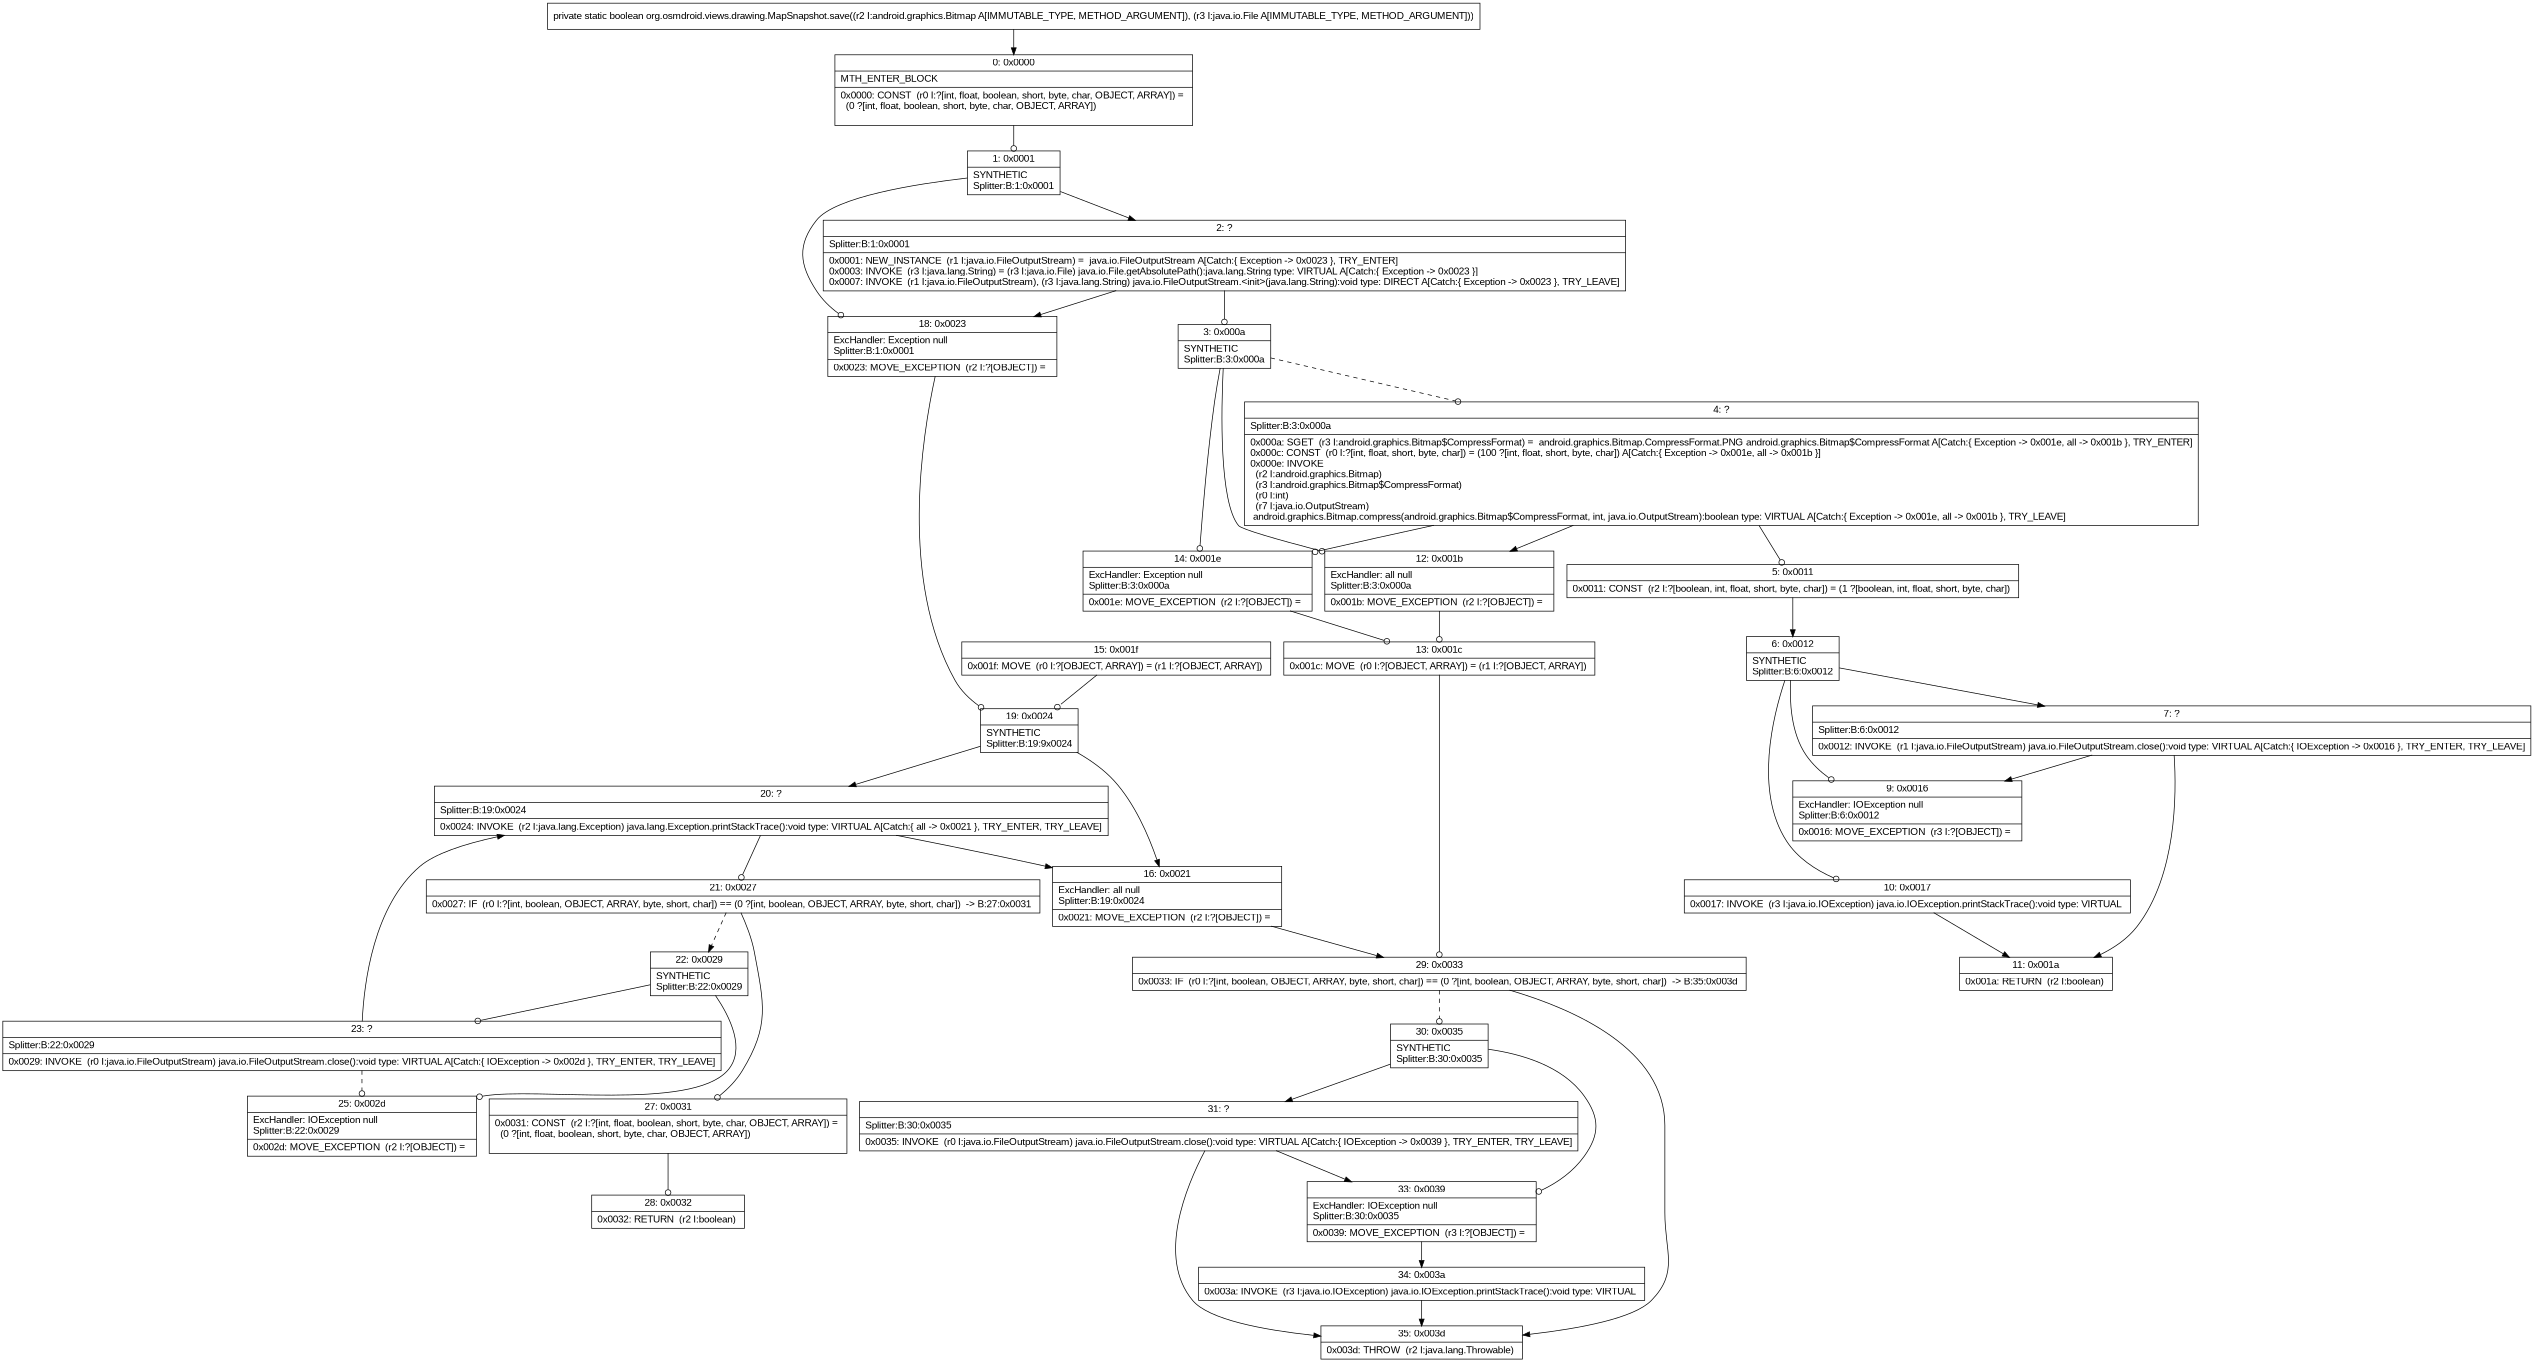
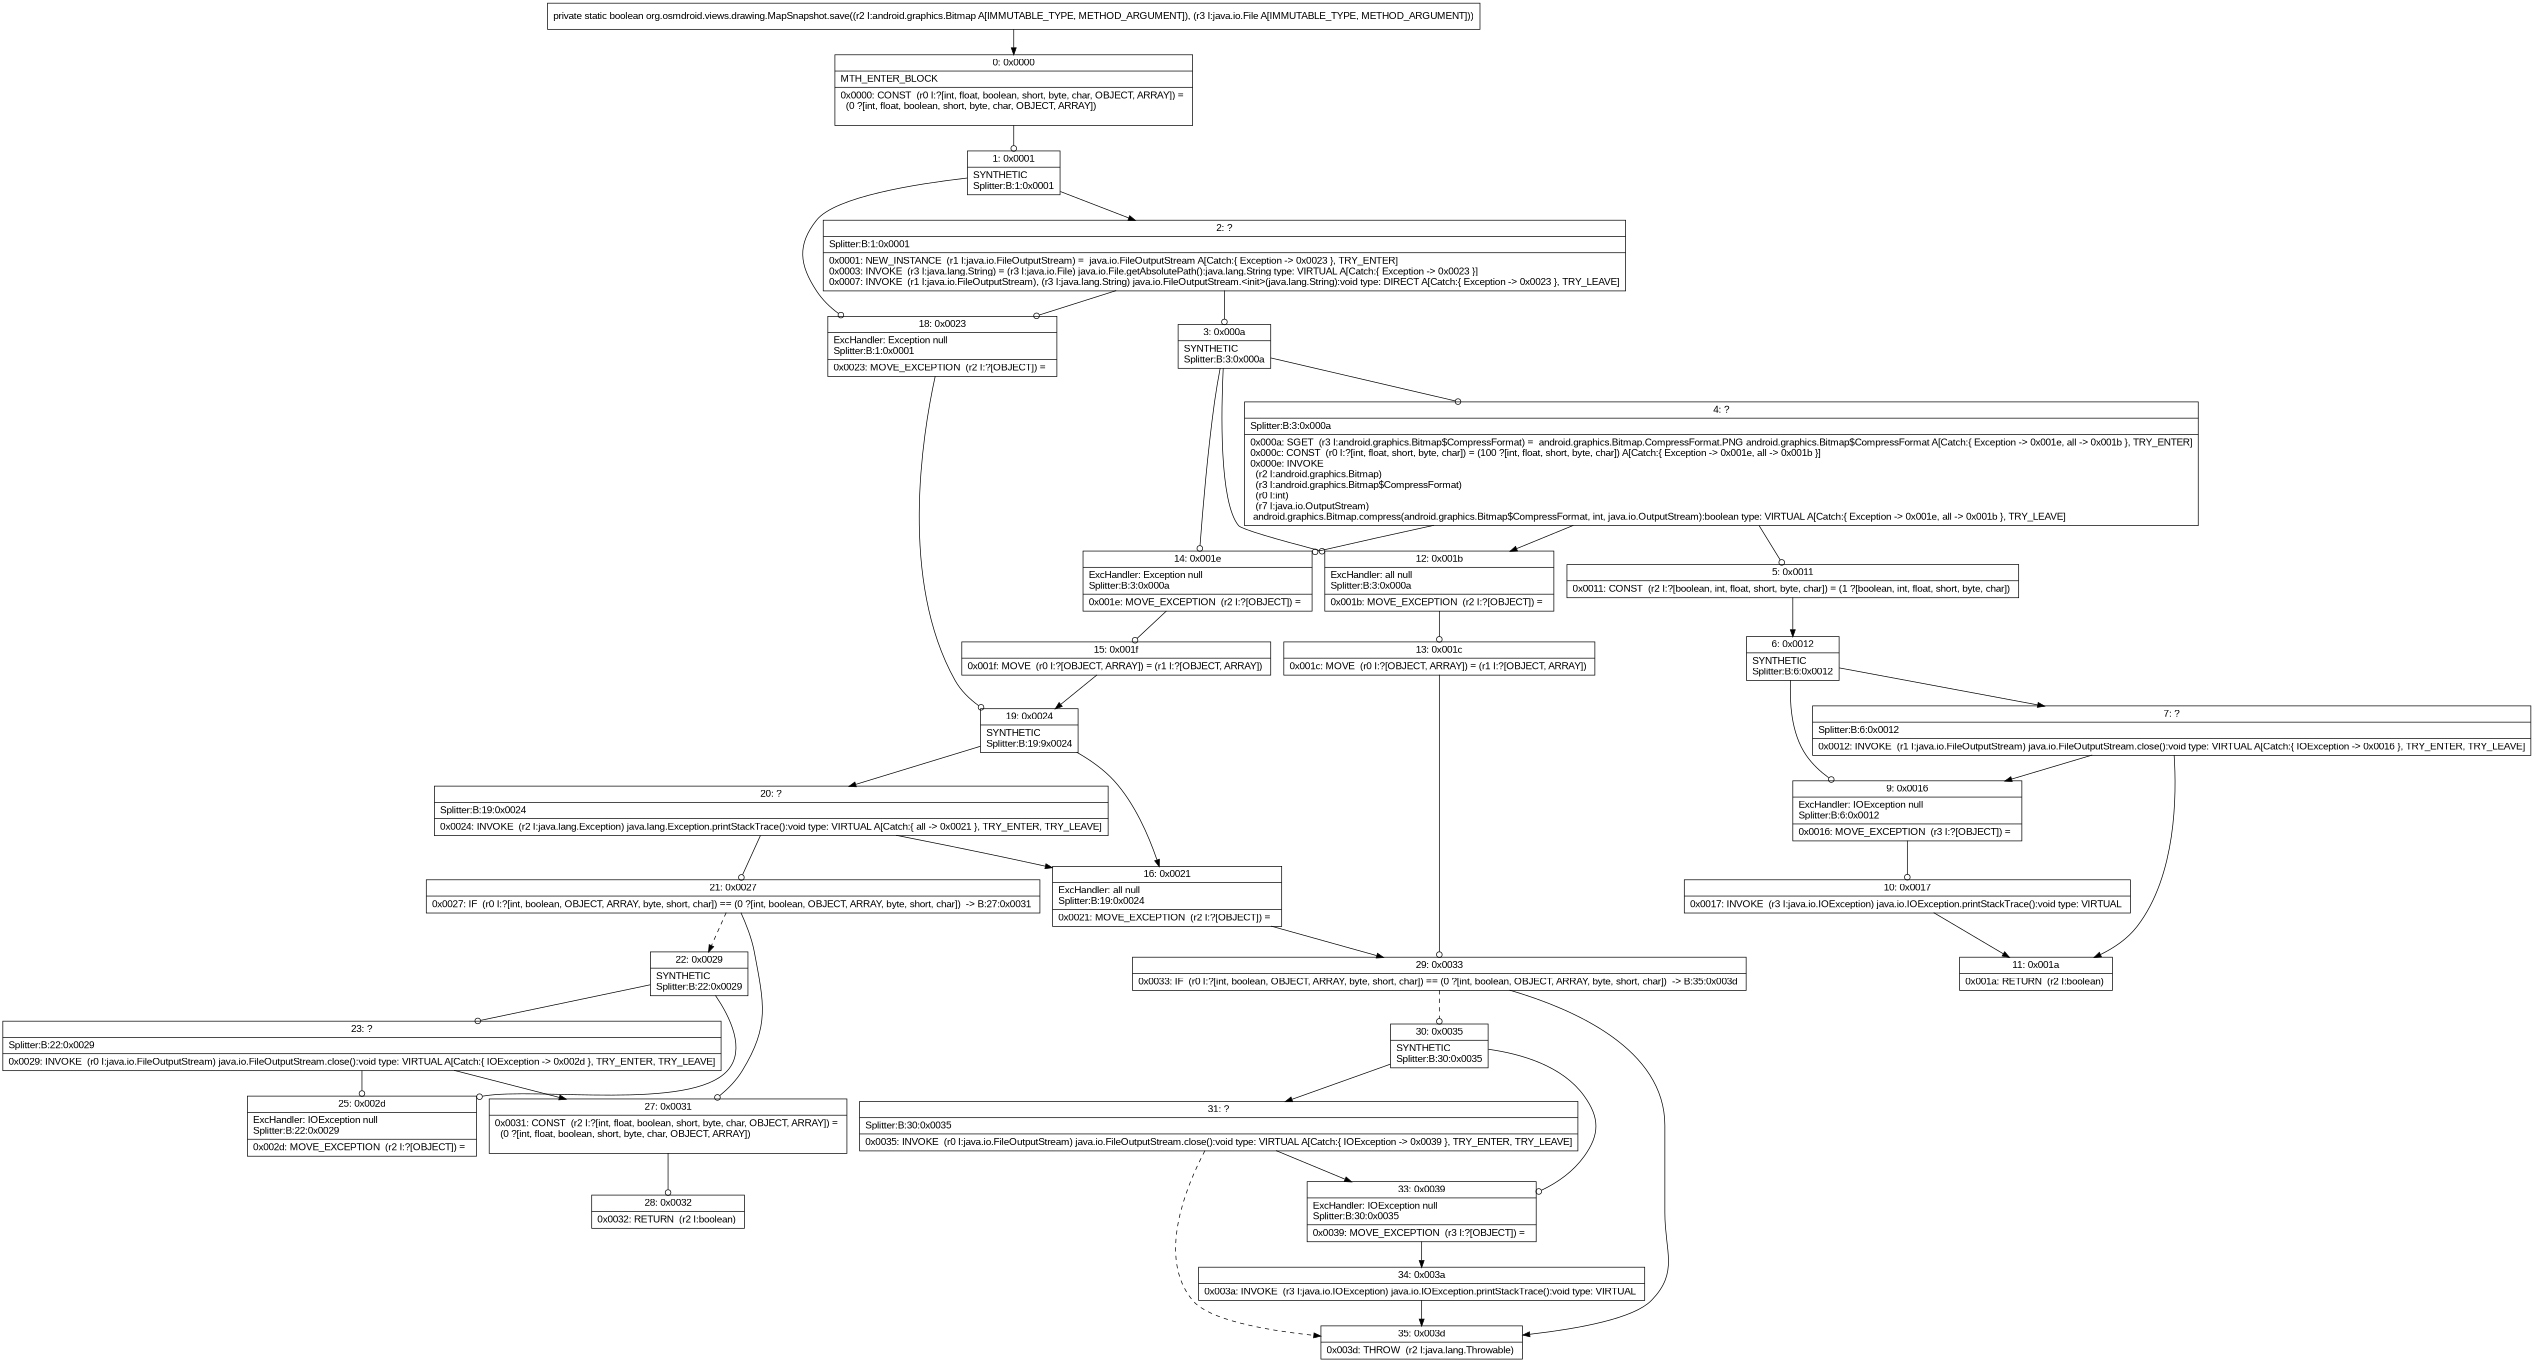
edge "2: ?" -> "18: 0x0023": arrowhead normal -> odot
edge "3: 0x000a" -> "4: ?": style dashed -> solid
edge "14: 0x001e" -> "13: 0x001c": now "14: 0x001e" -> "15: 0x001f"
edge "15: 0x001f" -> "19: 0x0024": arrowhead odot -> normal
edge "6: 0x0012" -> "10: 0x0017": now "9: 0x0016" -> "10: 0x0017"
edge "23: ?" -> "20: ?": now "23: ?" -> "27: 0x0031"
edge "23: ?" -> "25: 0x002d": style dashed -> solid
edge "31: ?" -> "35: 0x003d": style solid -> dashed
